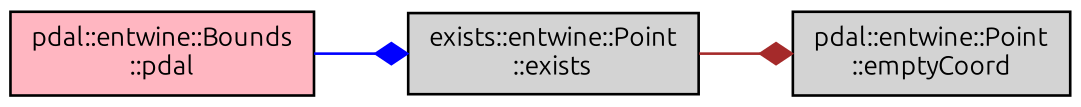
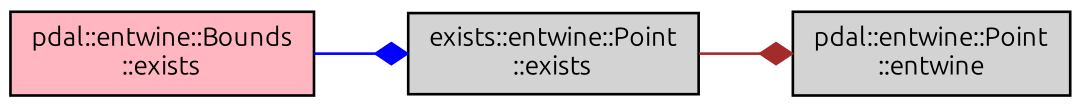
node "pdal::entwine::Bounds ::pdal": label "pdal::entwine::Bounds ::pdal" -> "pdal::entwine::Bounds ::exists"
node "pdal::entwine::Point ::emptyCoord": label "pdal::entwine::Point ::emptyCoord" -> "pdal::entwine::Point ::entwine"
